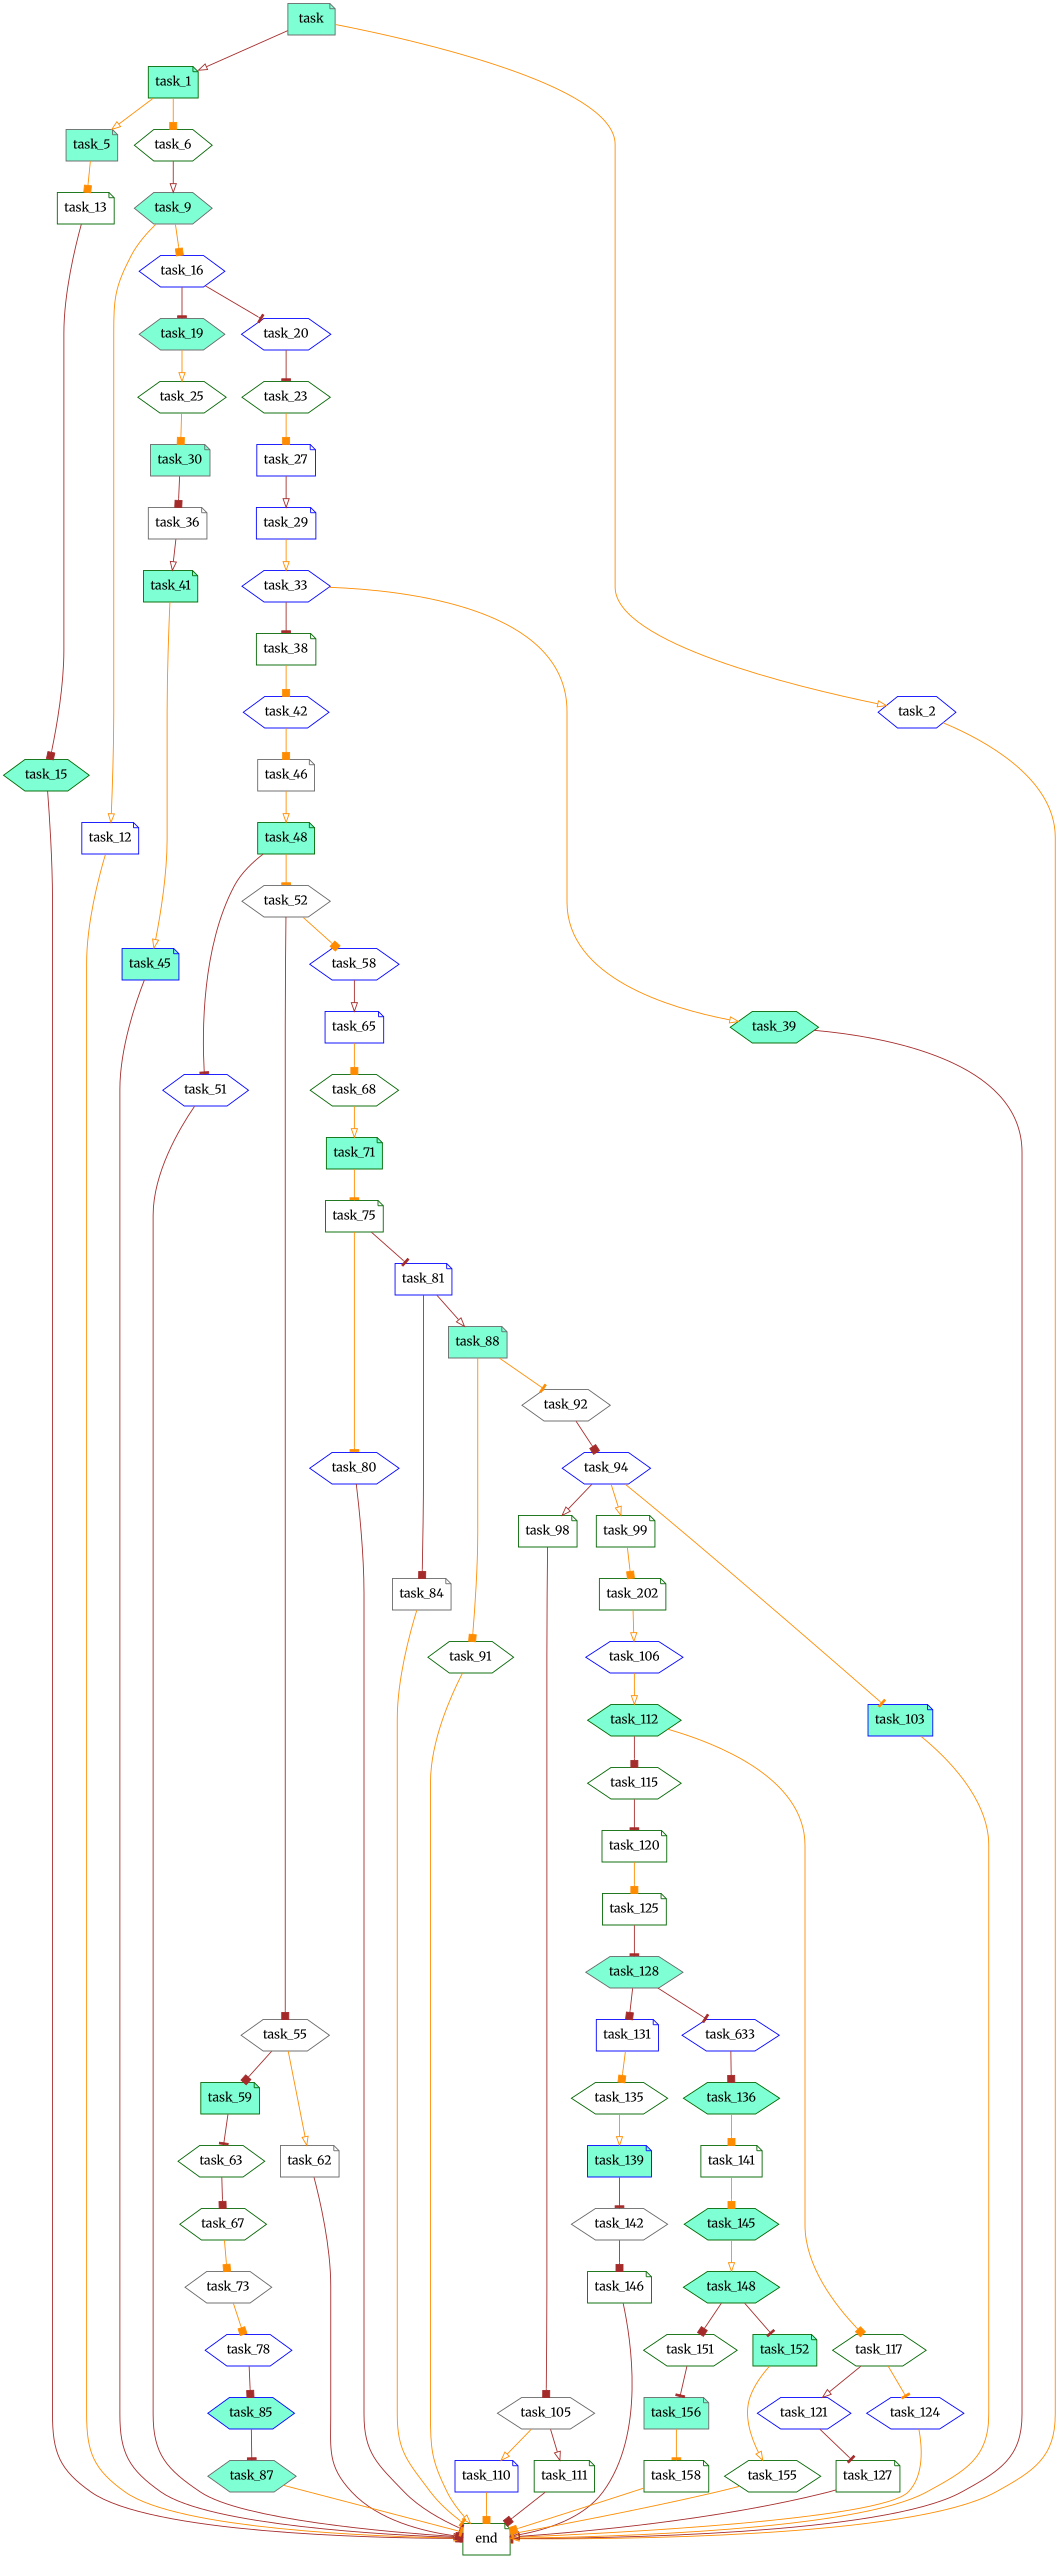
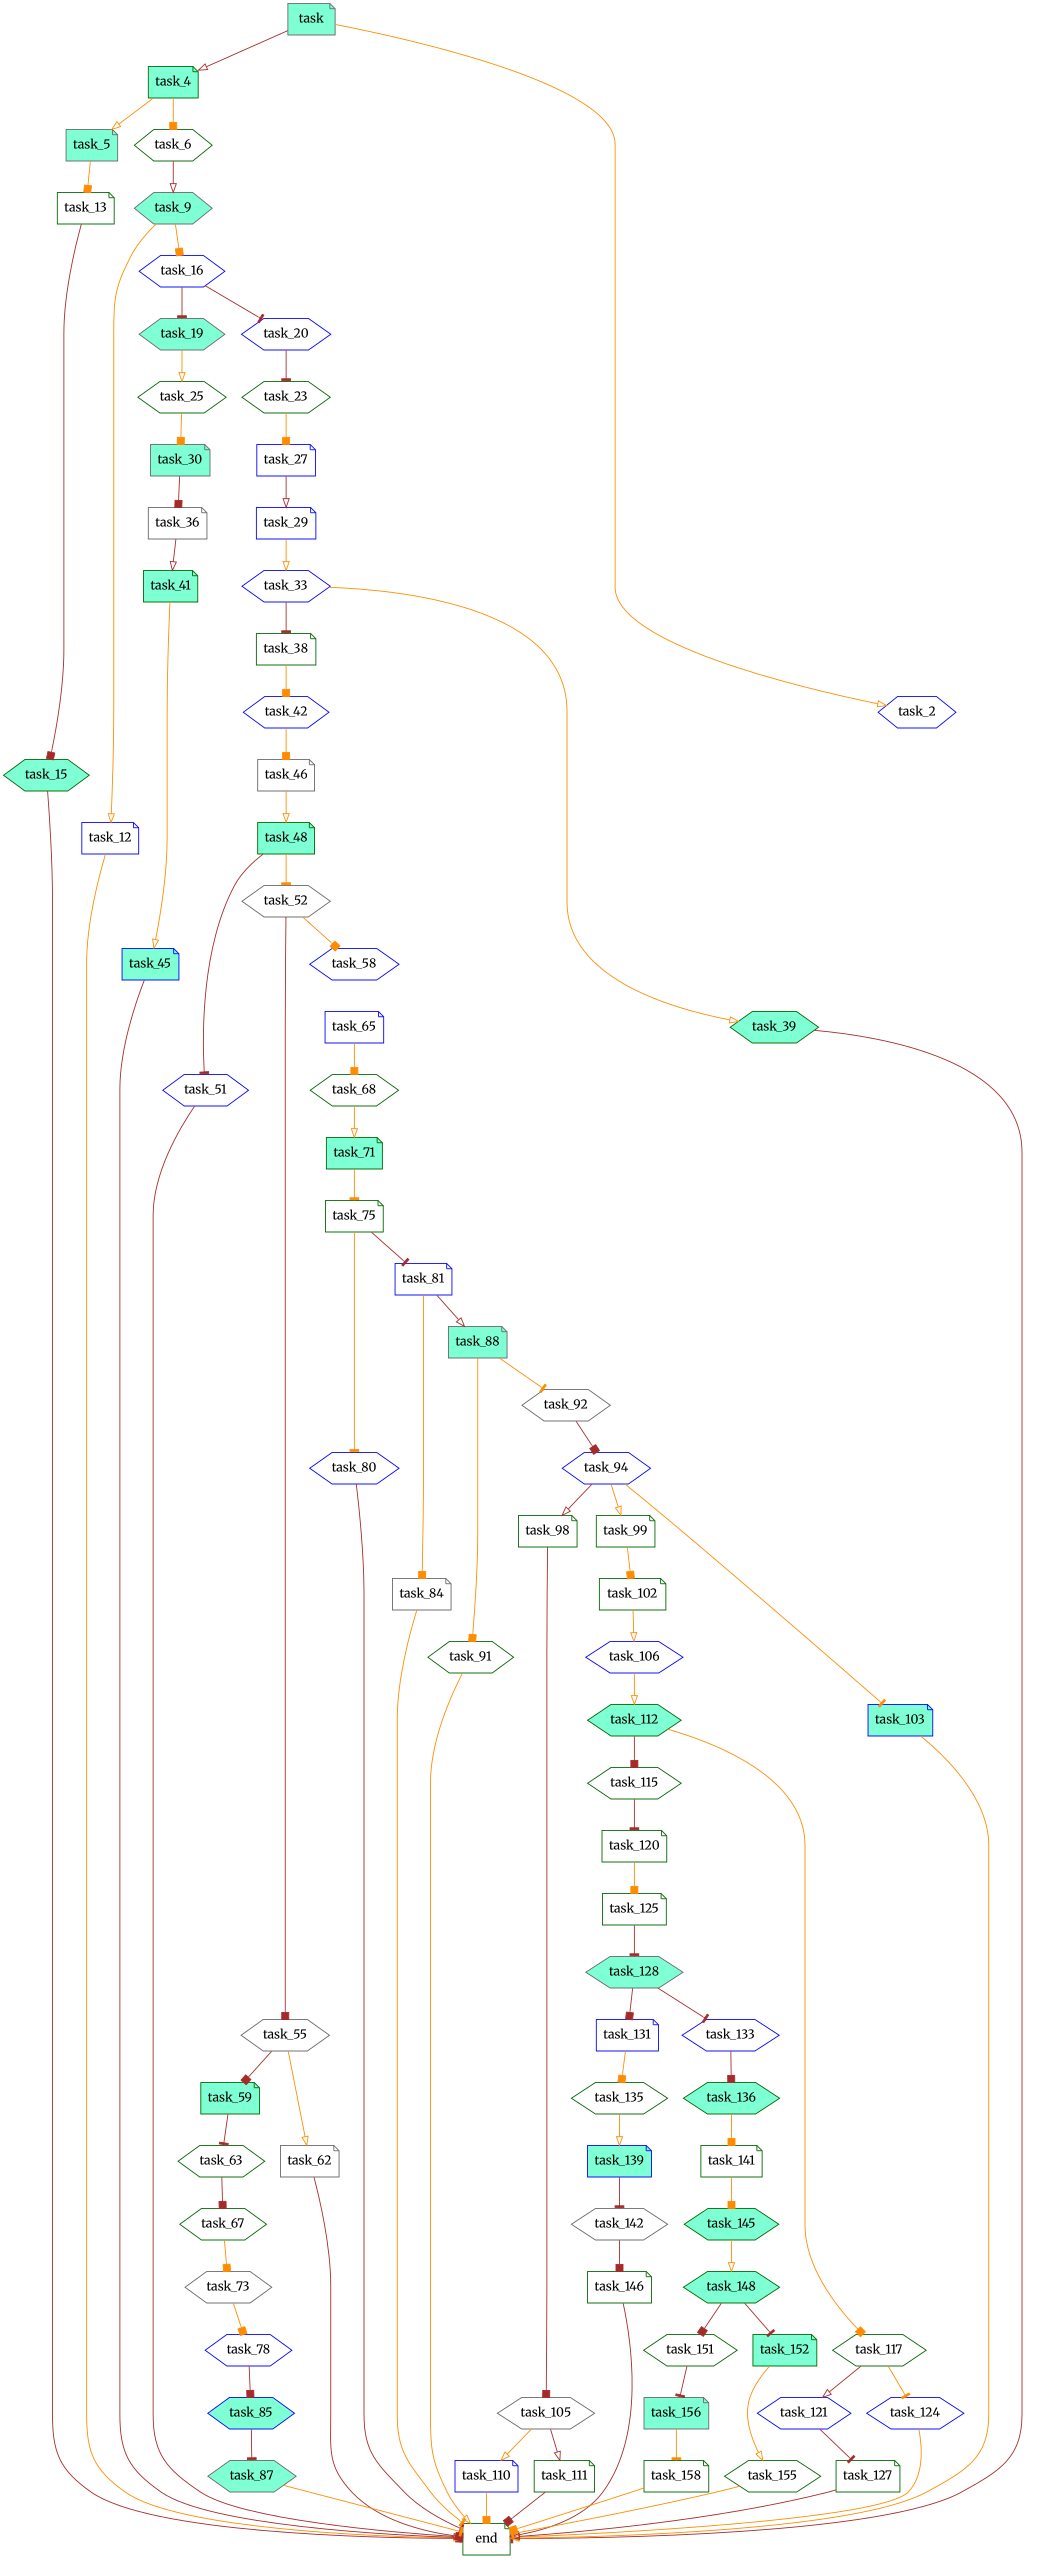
node "task_1": label "task_1" -> "task_4"
edge "task_58" -> "task_65": removed
edge "task_81" -> "task_84": color brown -> darkorange
node "task_202": label "task_202" -> "task_102"
edge "task_2" -> "end": removed
node "task_633": label "task_633" -> "task_133"
